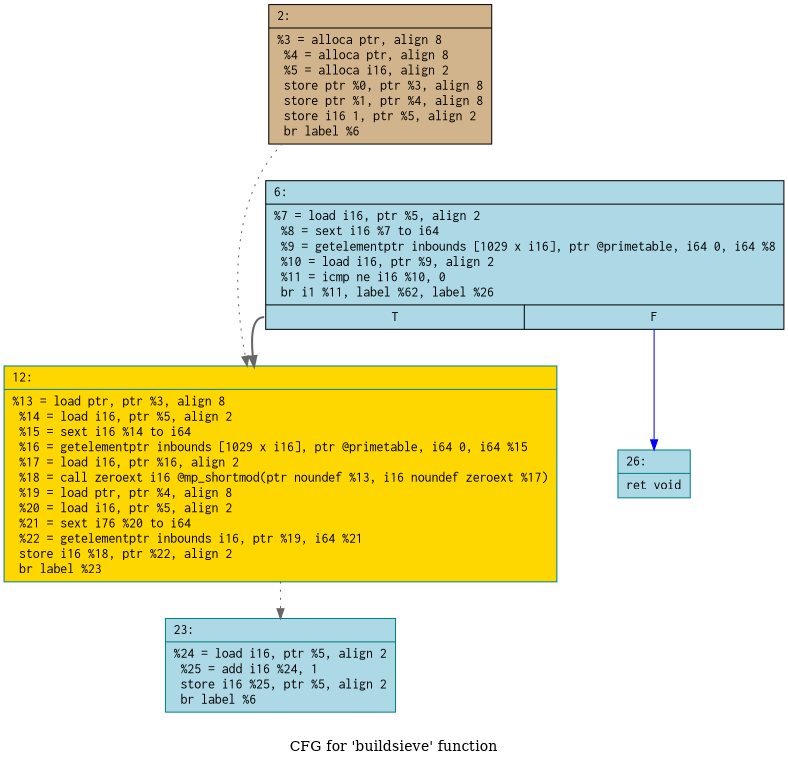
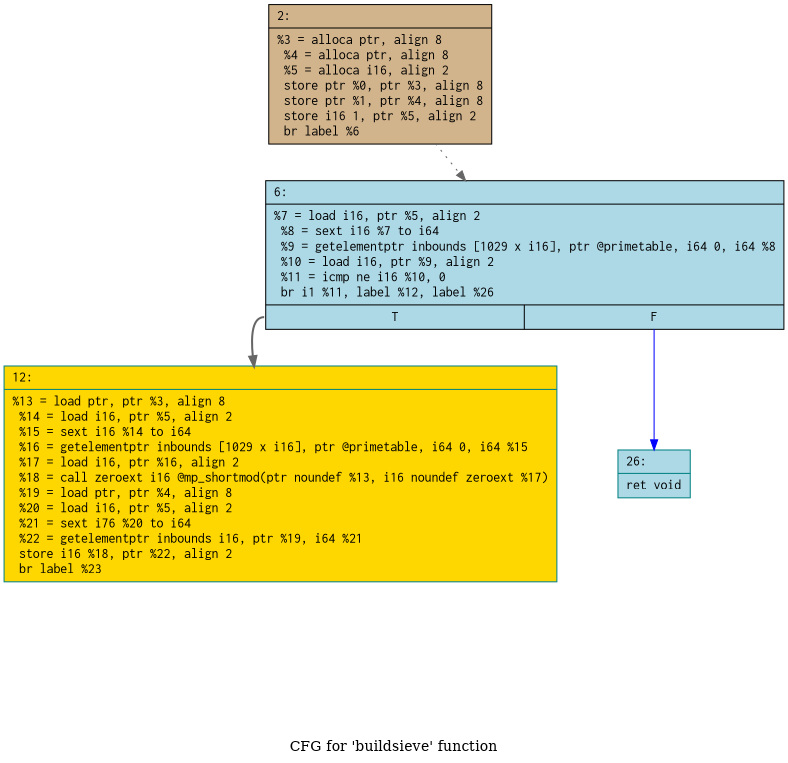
edge "2:" -> "12:": now "2:" -> "6:"
node "6:": text "br i1 %11, label %62, label %26" -> "br i1 %11, label %12, label %26"
node "23:": removed
